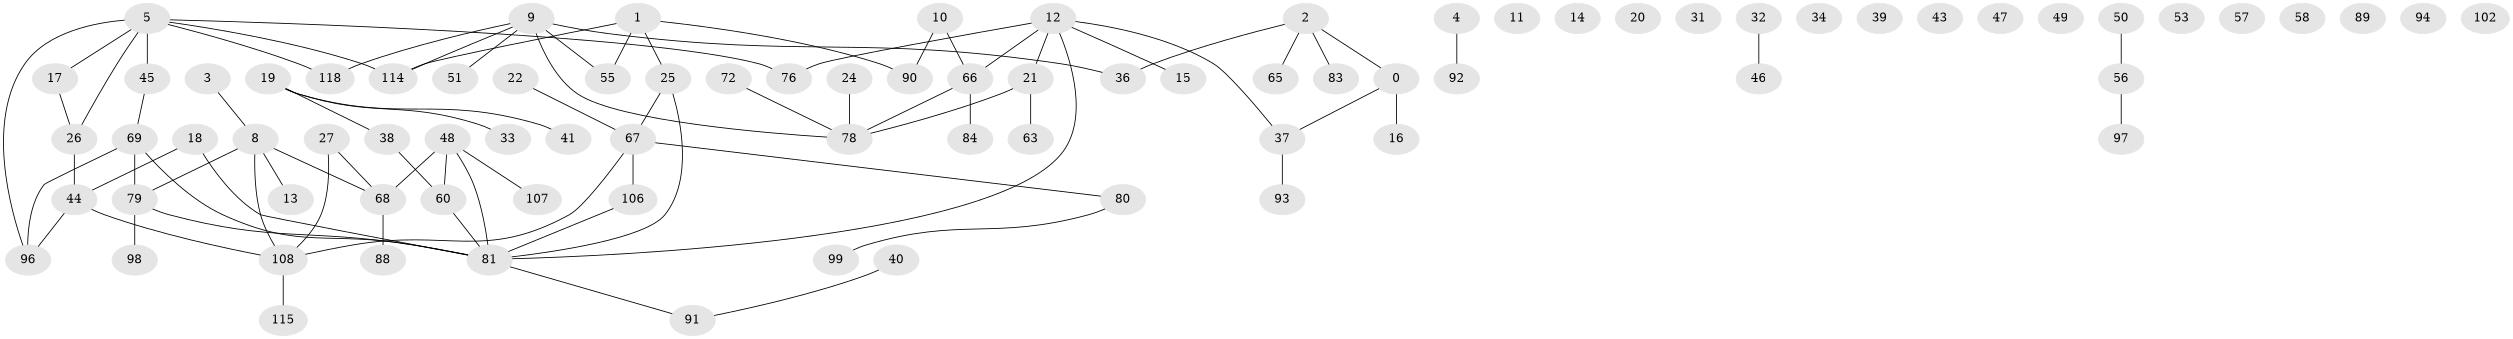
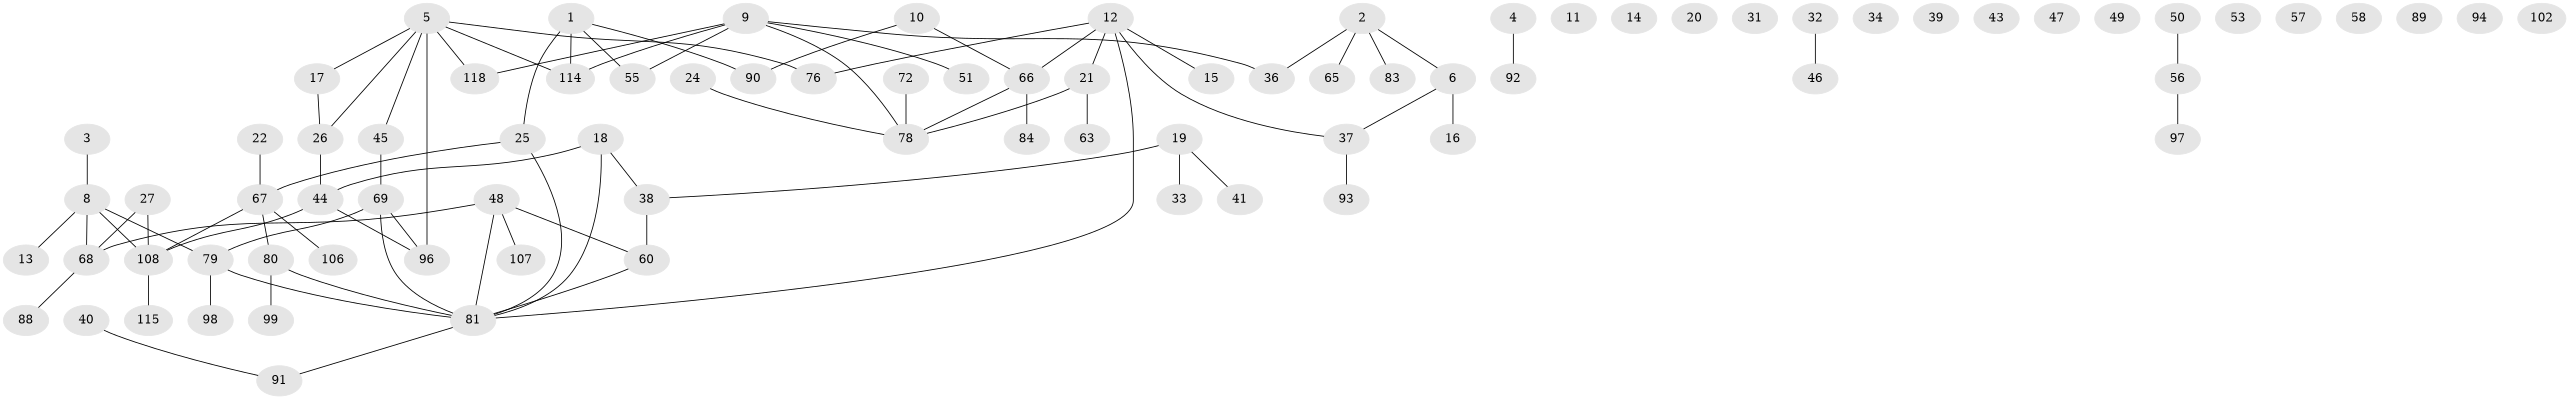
node "0": label "0" -> "6"
edge "18" -- "38": added
edge "106" -- "81": now "80" -- "81"
